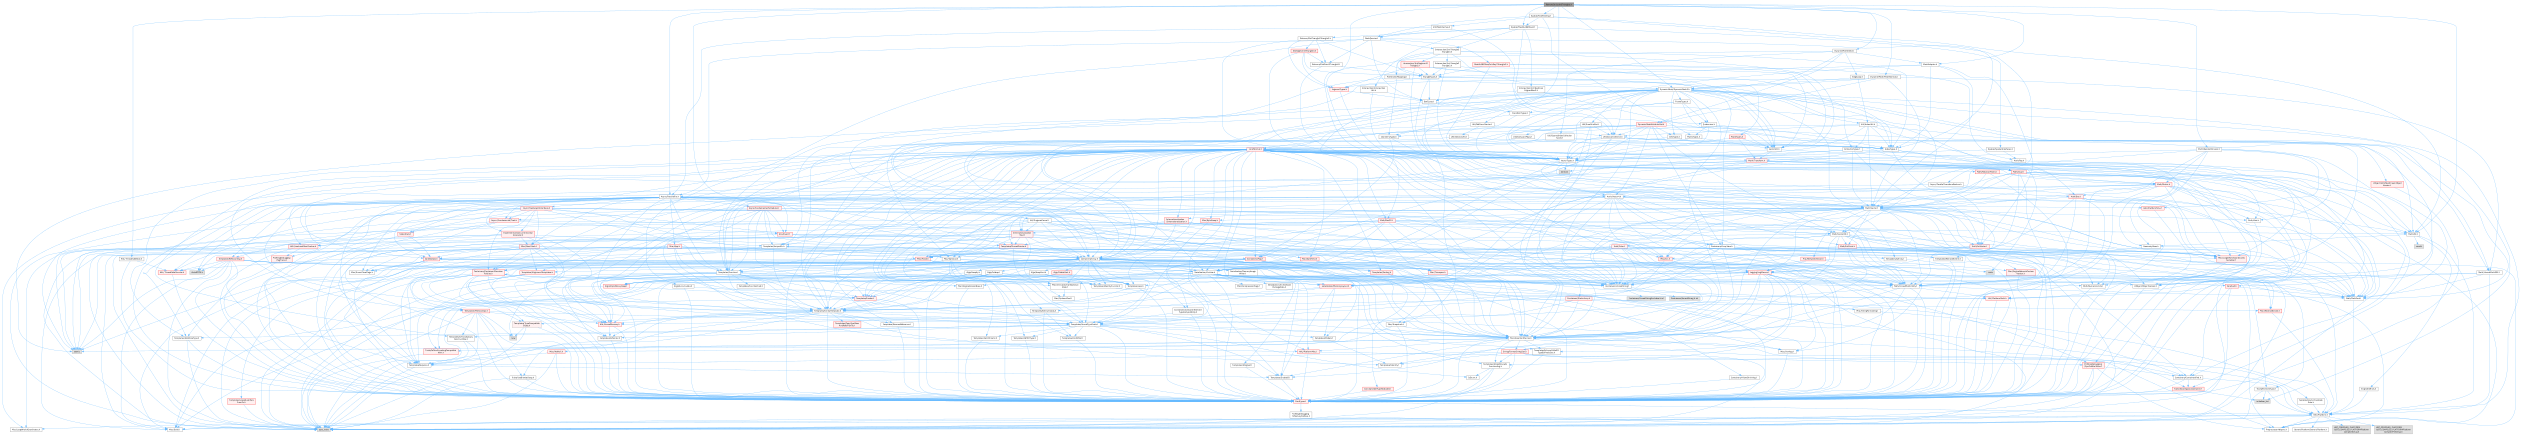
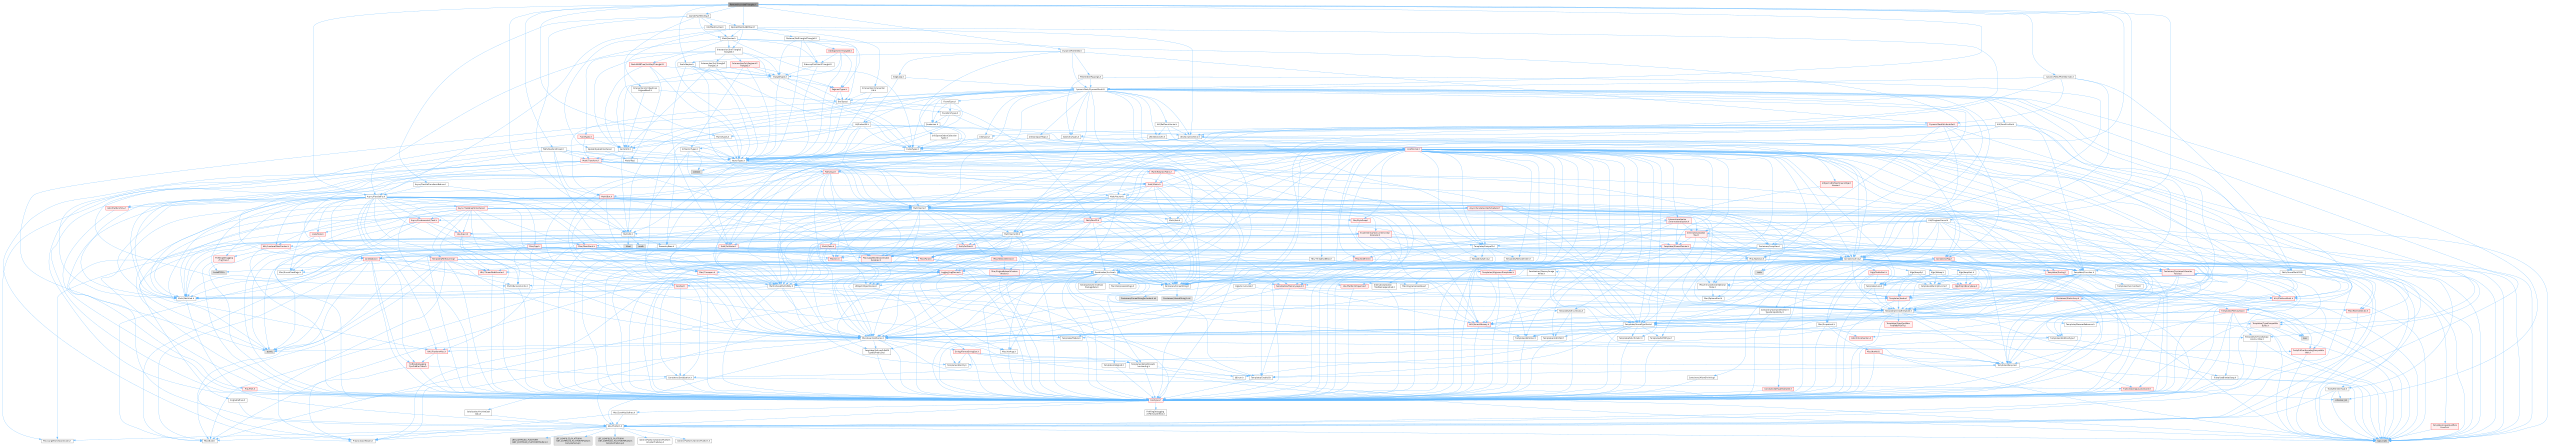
edge "DynamicMesh/DynamicMesh3.h" -> "Util/IteratorUtil.h": added
edge "Math/RandomStream.h" -> "Math/Axis.h": now "Math/RandomStream.h" -> "Math/RotationMatrix.h"
node "cfloat": added
edge "HAL/LowLevelMemTracker.h" -> "AutoRTFM.h": removed
edge "Containers/Map.h" -> "type_traits": now "Templates/SharedPointer.h" -> "type_traits"
node "HAL/PlatformProperties.h": added
node "Internationalization /TextNamespaceFwd.h": added
node "Misc/StringFormatArg.h": removed
node "HAL/CriticalSection.h": added
node "Containers/ContainersFwd.h": label "Containers/ContainersFwd.h" -> "Containers/Serialization.h"
node "Misc/Fork.h": added
node "Misc/CoreMiscDefines.h": added
edge "ProfilingDebugging /CpuProfilerTrace.h" -> "Misc/Build.h": removed
node "UBT_COMPILED_PLATFORM /UBT_COMPILED_PLATFORMPlatform.h": added
node "GenericPlatform/GenericPlatform CompilerPreSetup.h": added
